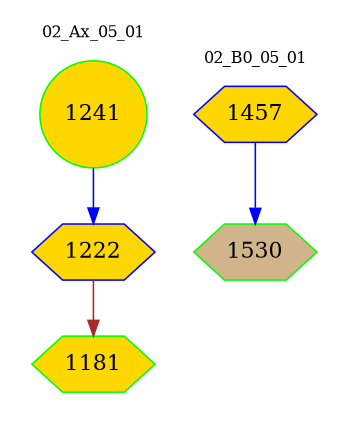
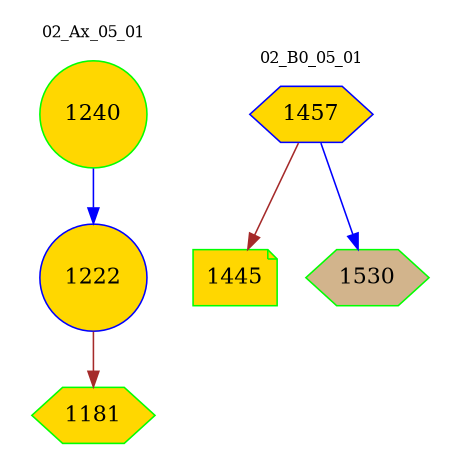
node "1241": label "1241" -> "1240"
node "1222": shape hexagon -> circle
node "1445": added
